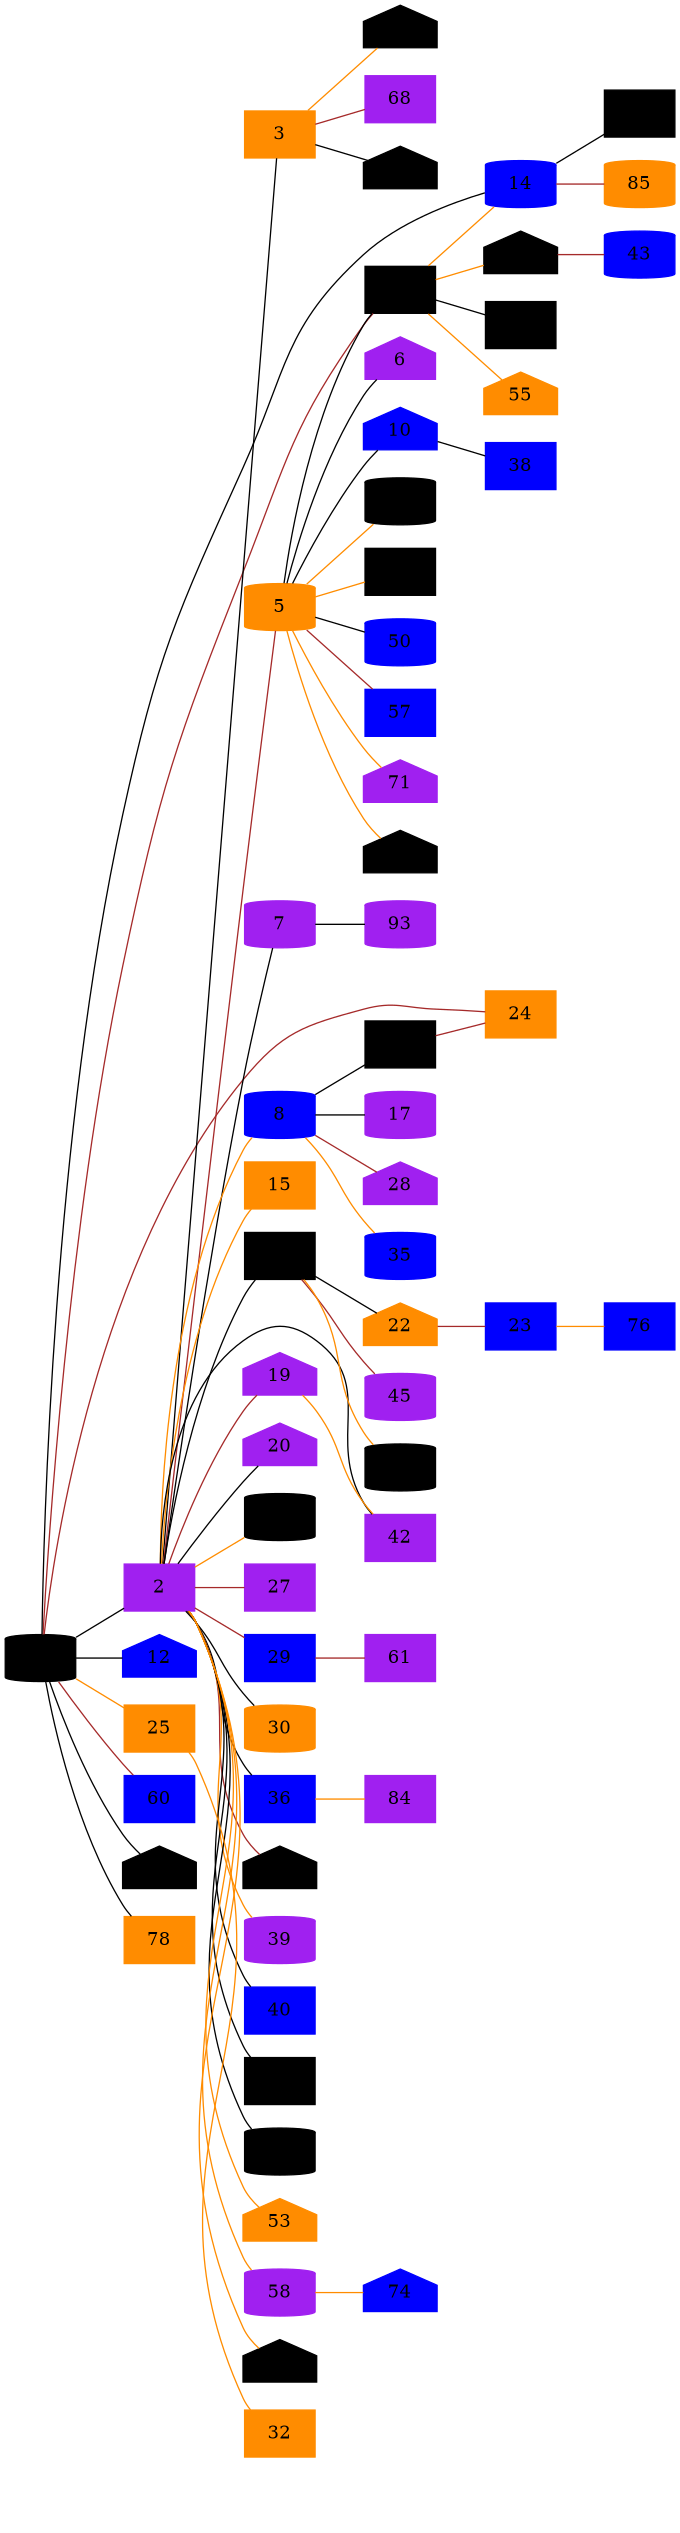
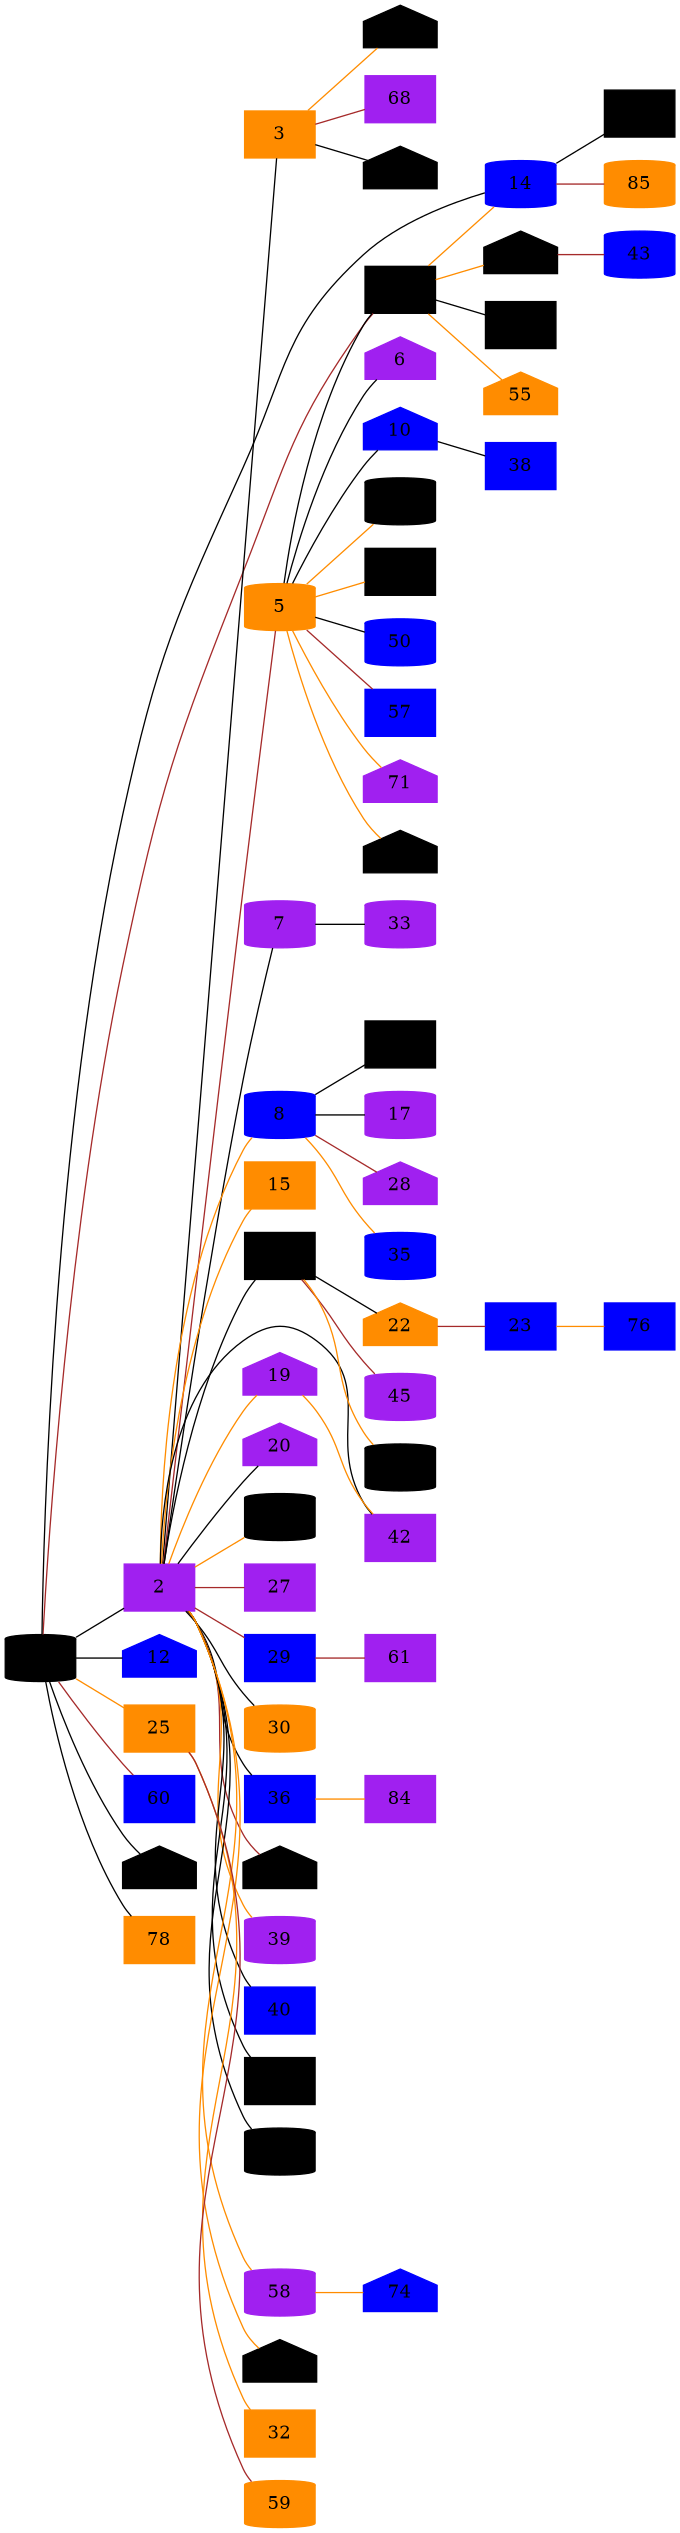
node "93": label "93" -> "33"
node "24": removed
edge "19" -- "2": color brown -> darkorange
node "53": removed
node "59": added
